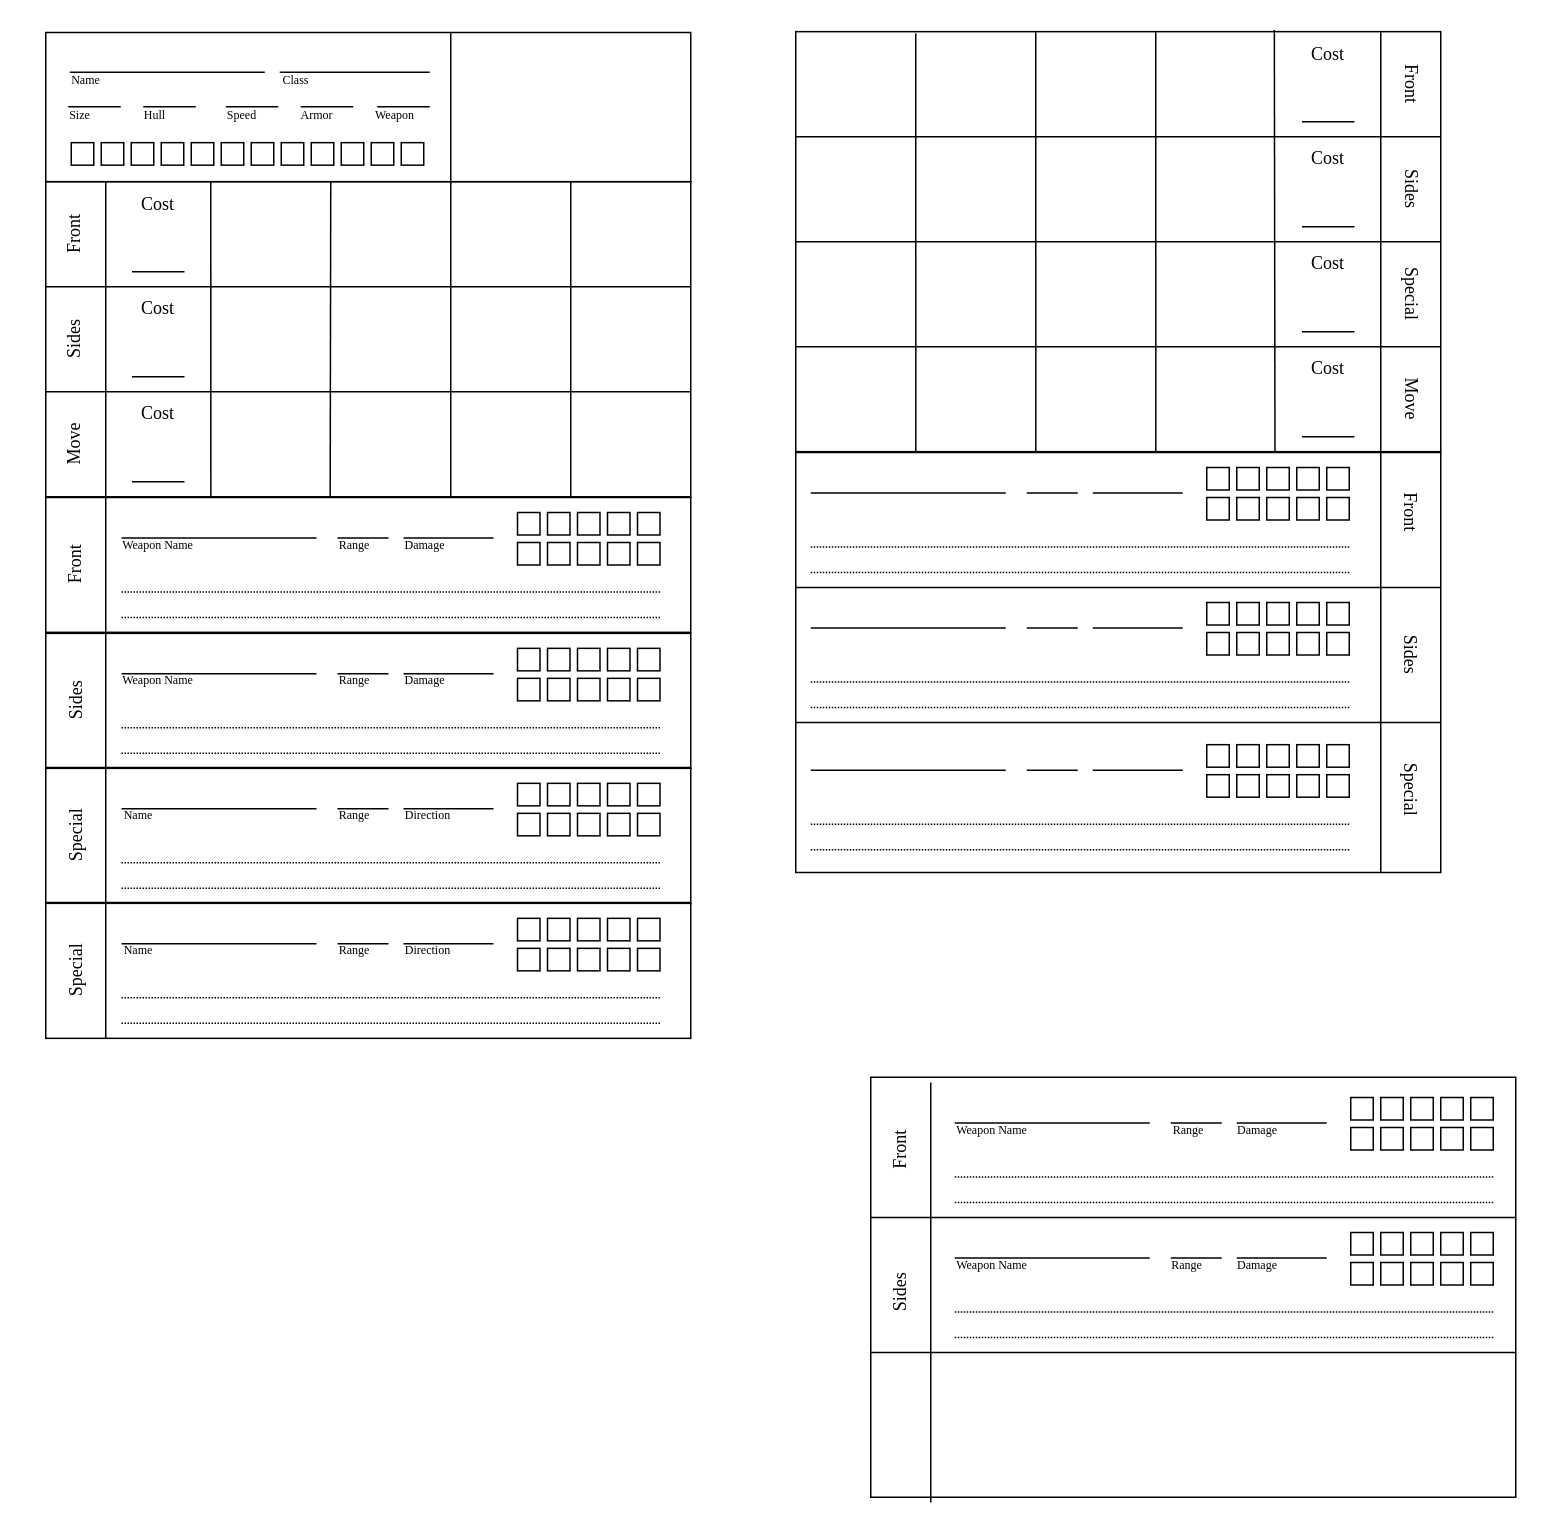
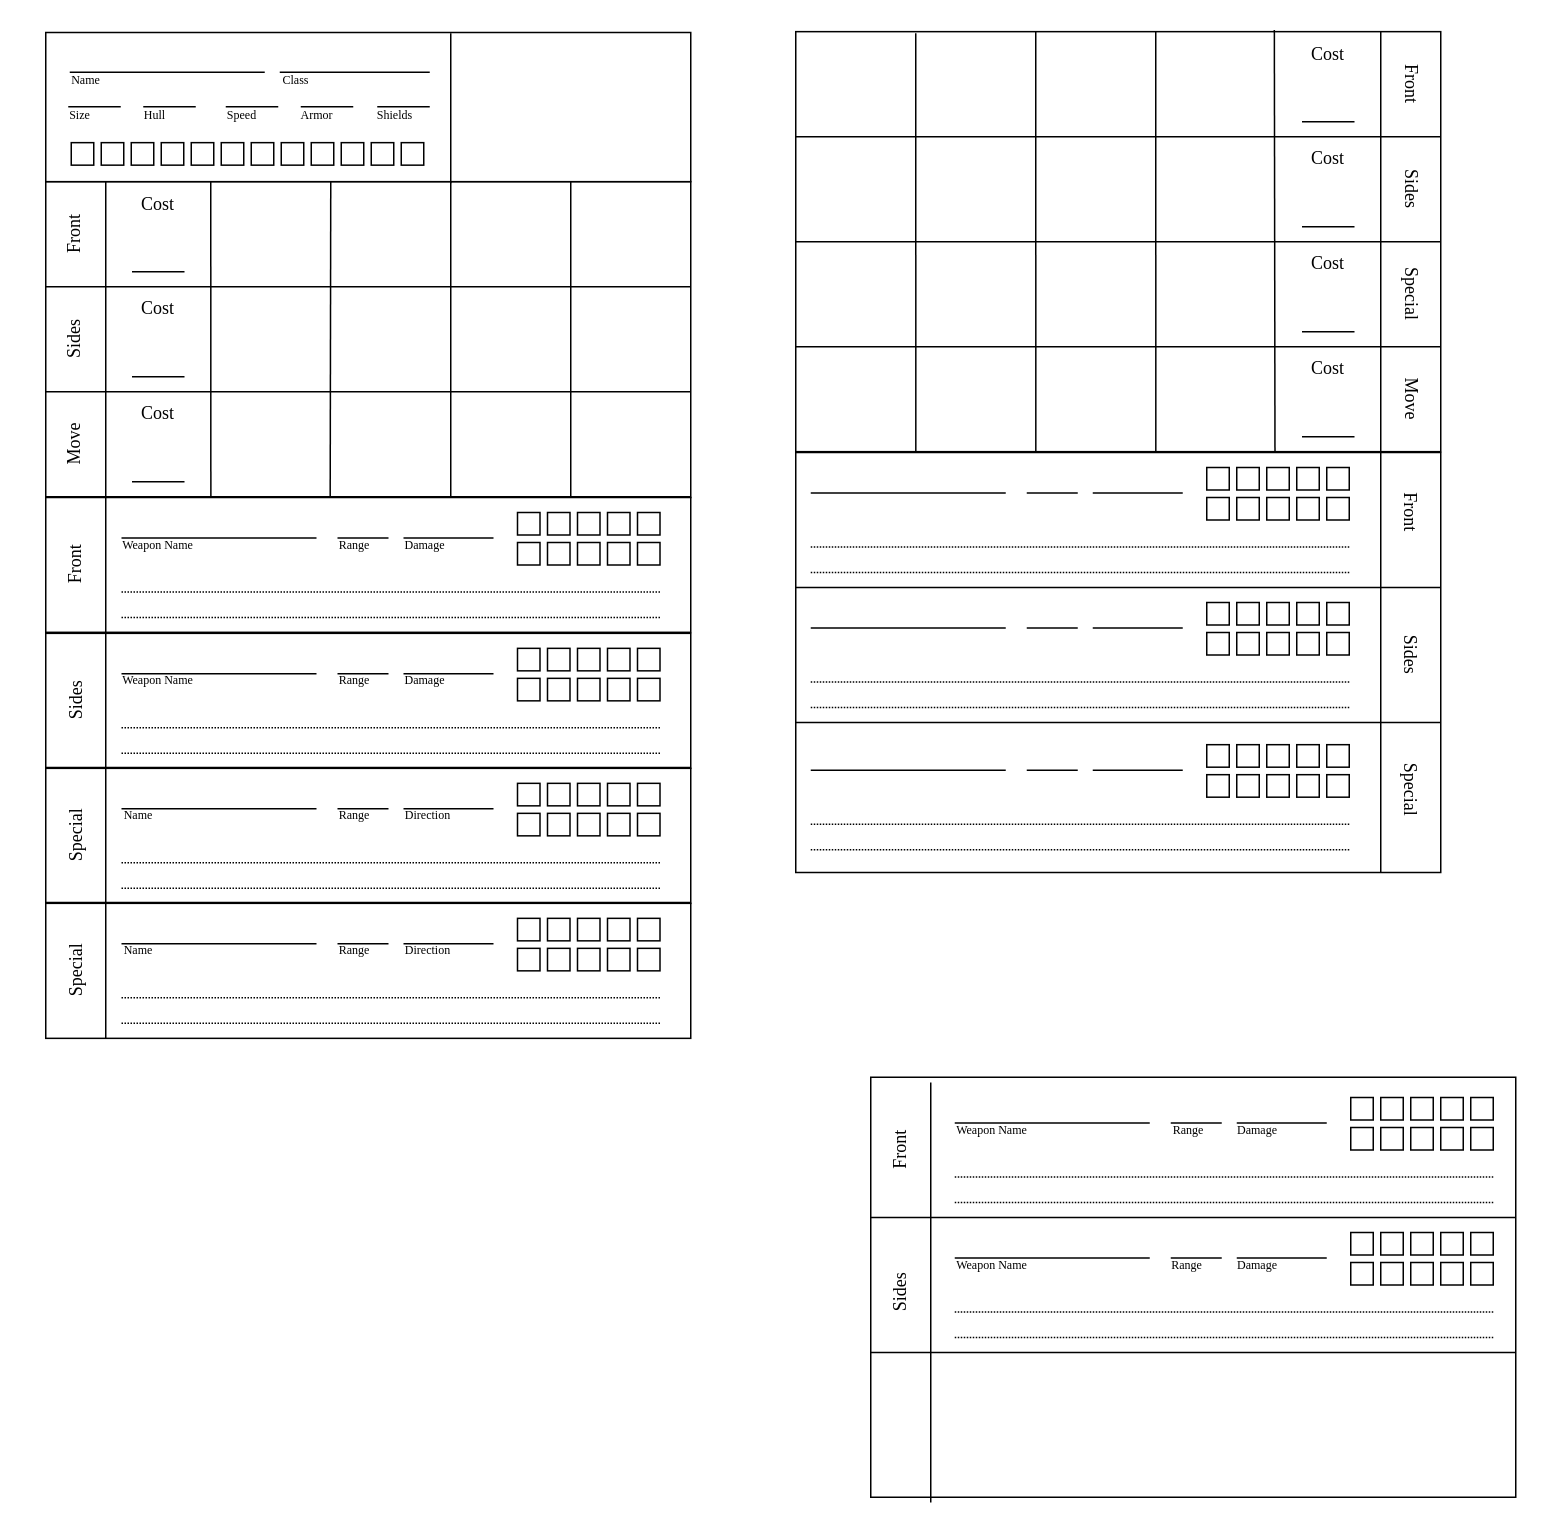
node "Weapon": label "Weapon" -> "Shields"
